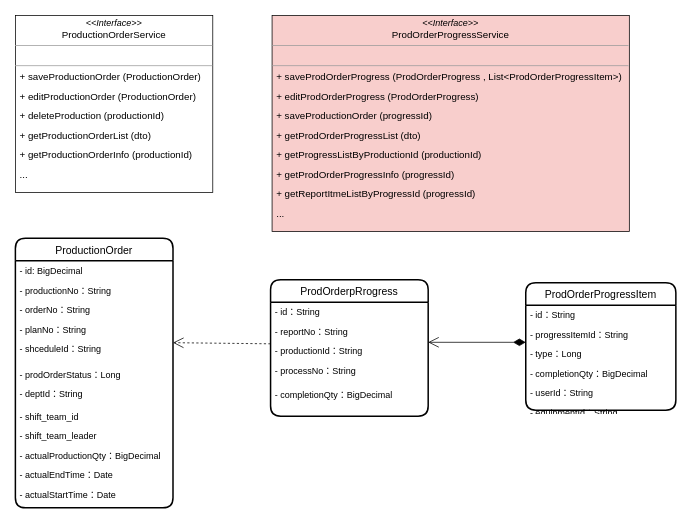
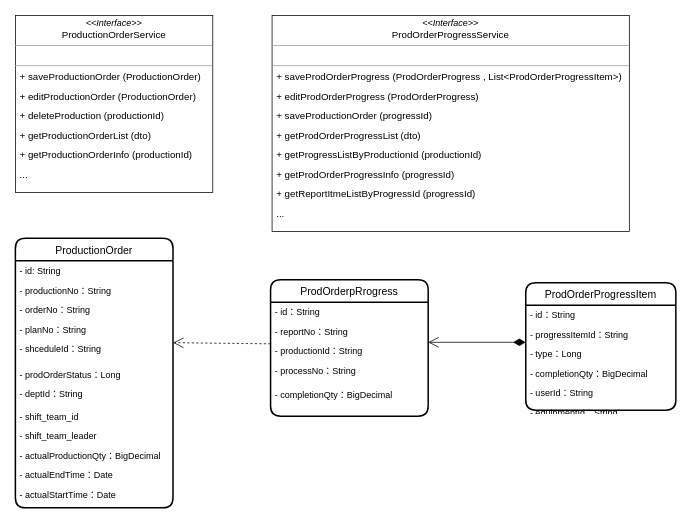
node "<<Interface>> ProdOrderProgressService": fillcolor #f8cecc -> #ffffff
node "- id: BigDecimal": label "- id: BigDecimal" -> "- id: String"
